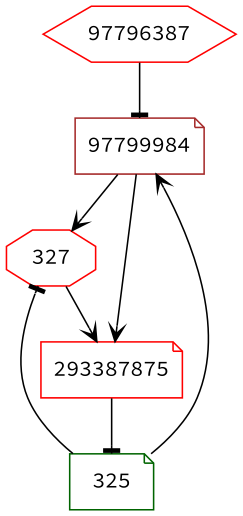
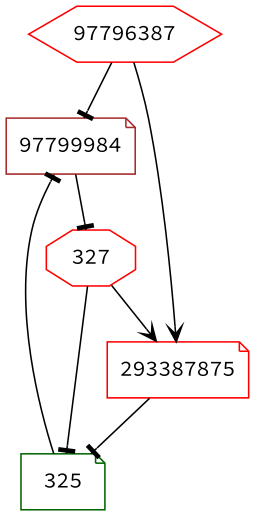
edge "97799984" -> "327": arrowhead vee -> tee
edge "97799984" -> "293387875": now "97796387" -> "293387875"
edge "325" -> "97799984": arrowhead vee -> tee
edge "325" -> "327": reversed
